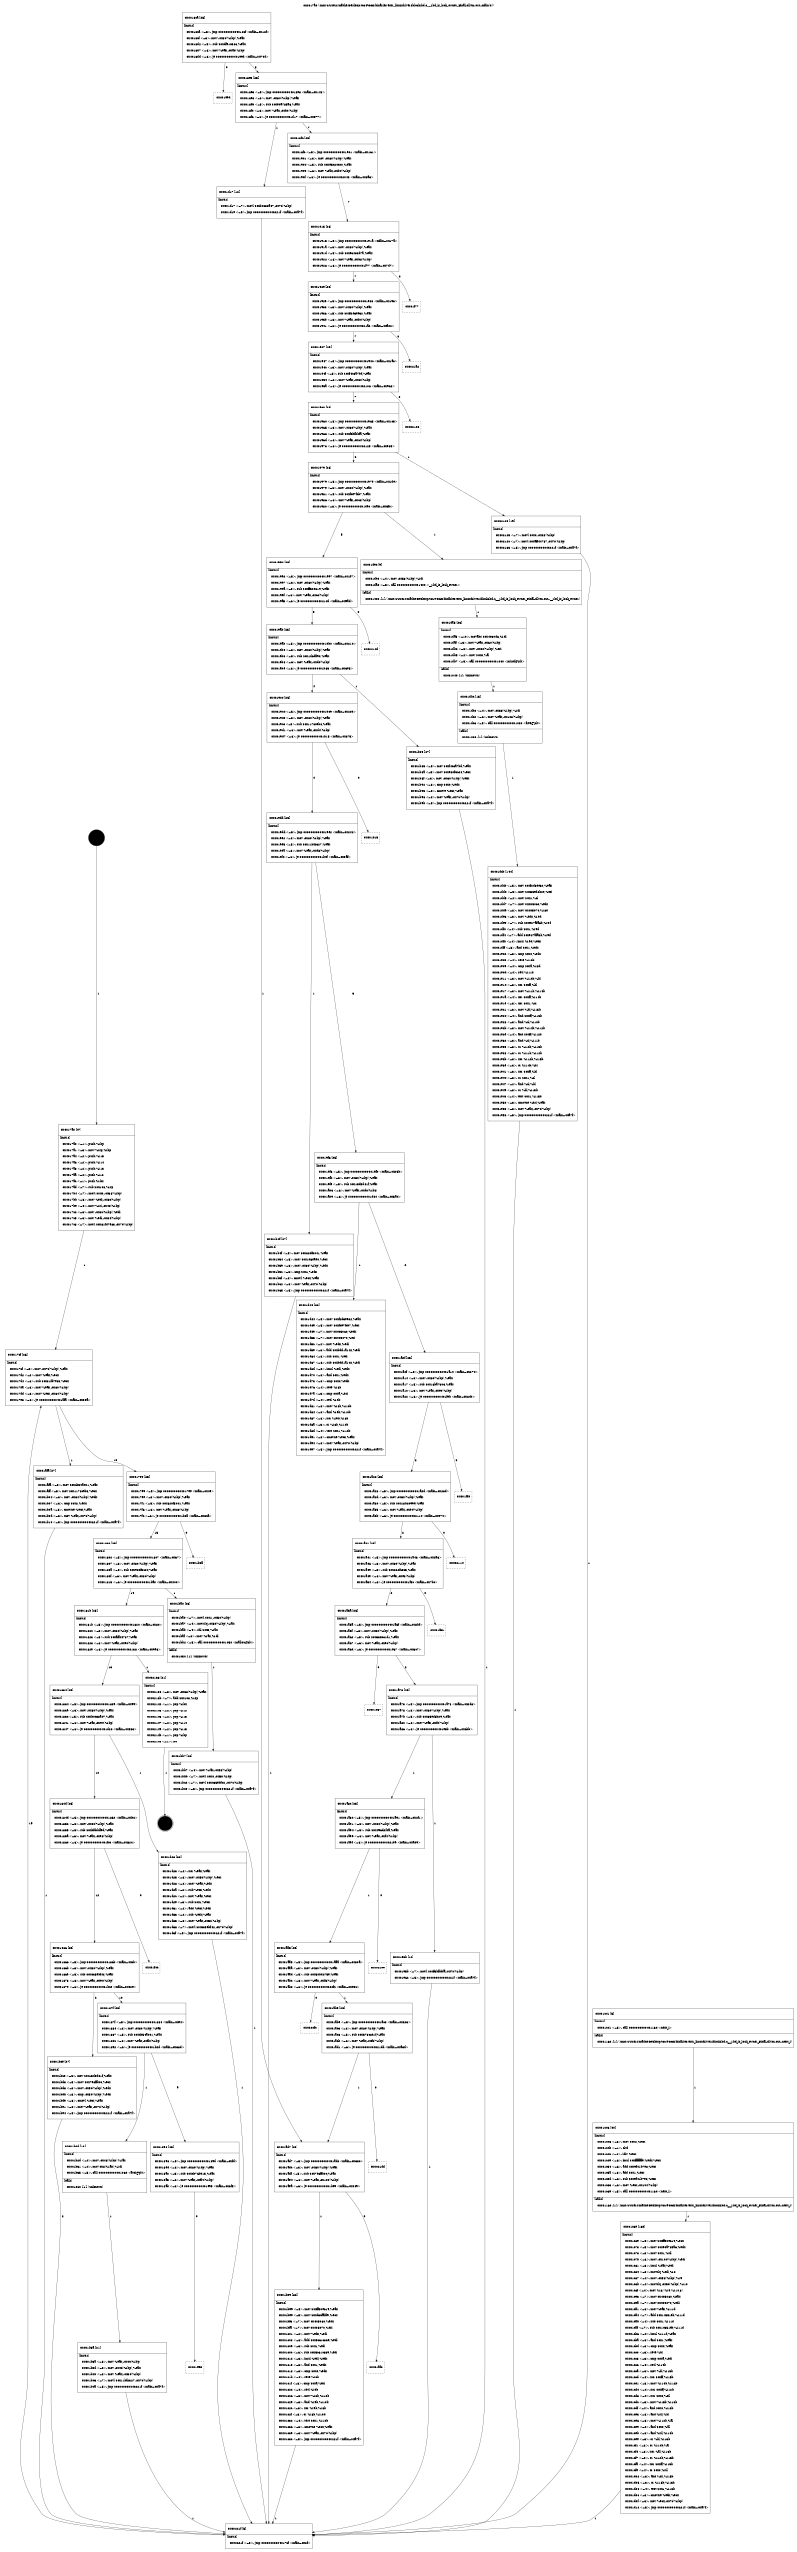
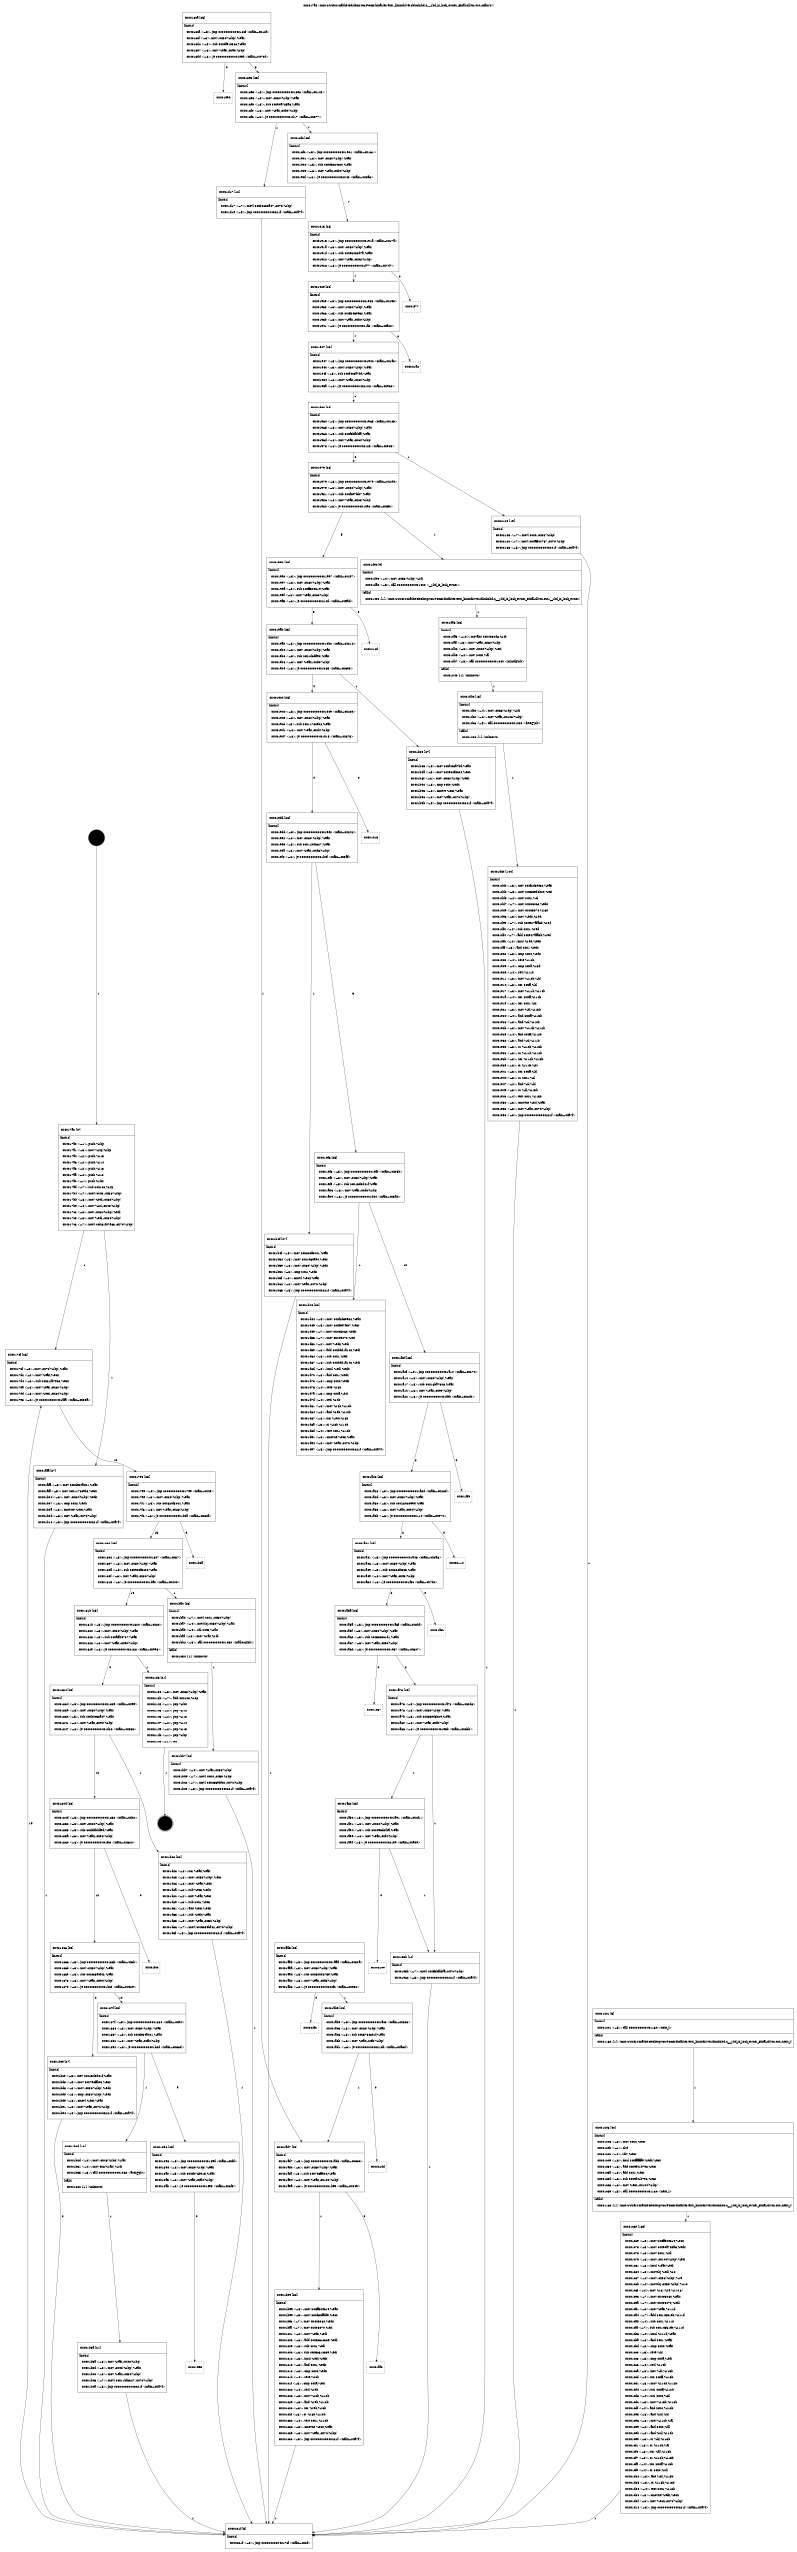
node "0x402108": removed
edge "0x4019f6 [25]" -> "0x401a0f [25]": label " 2" -> " 12"
edge "0x4017cf [26]" -> "0x401afa [27]": now "0x4017a0 [47]" -> "0x401afa [27]"
edge "0x40181b [25]" -> "0x401834 [25]": label " 13" -> " 0"
edge "0x401a8c [25]" -> "0x401aa5 [25]": now "0x401a8c [25]" -> "0x401e5b [12]"
